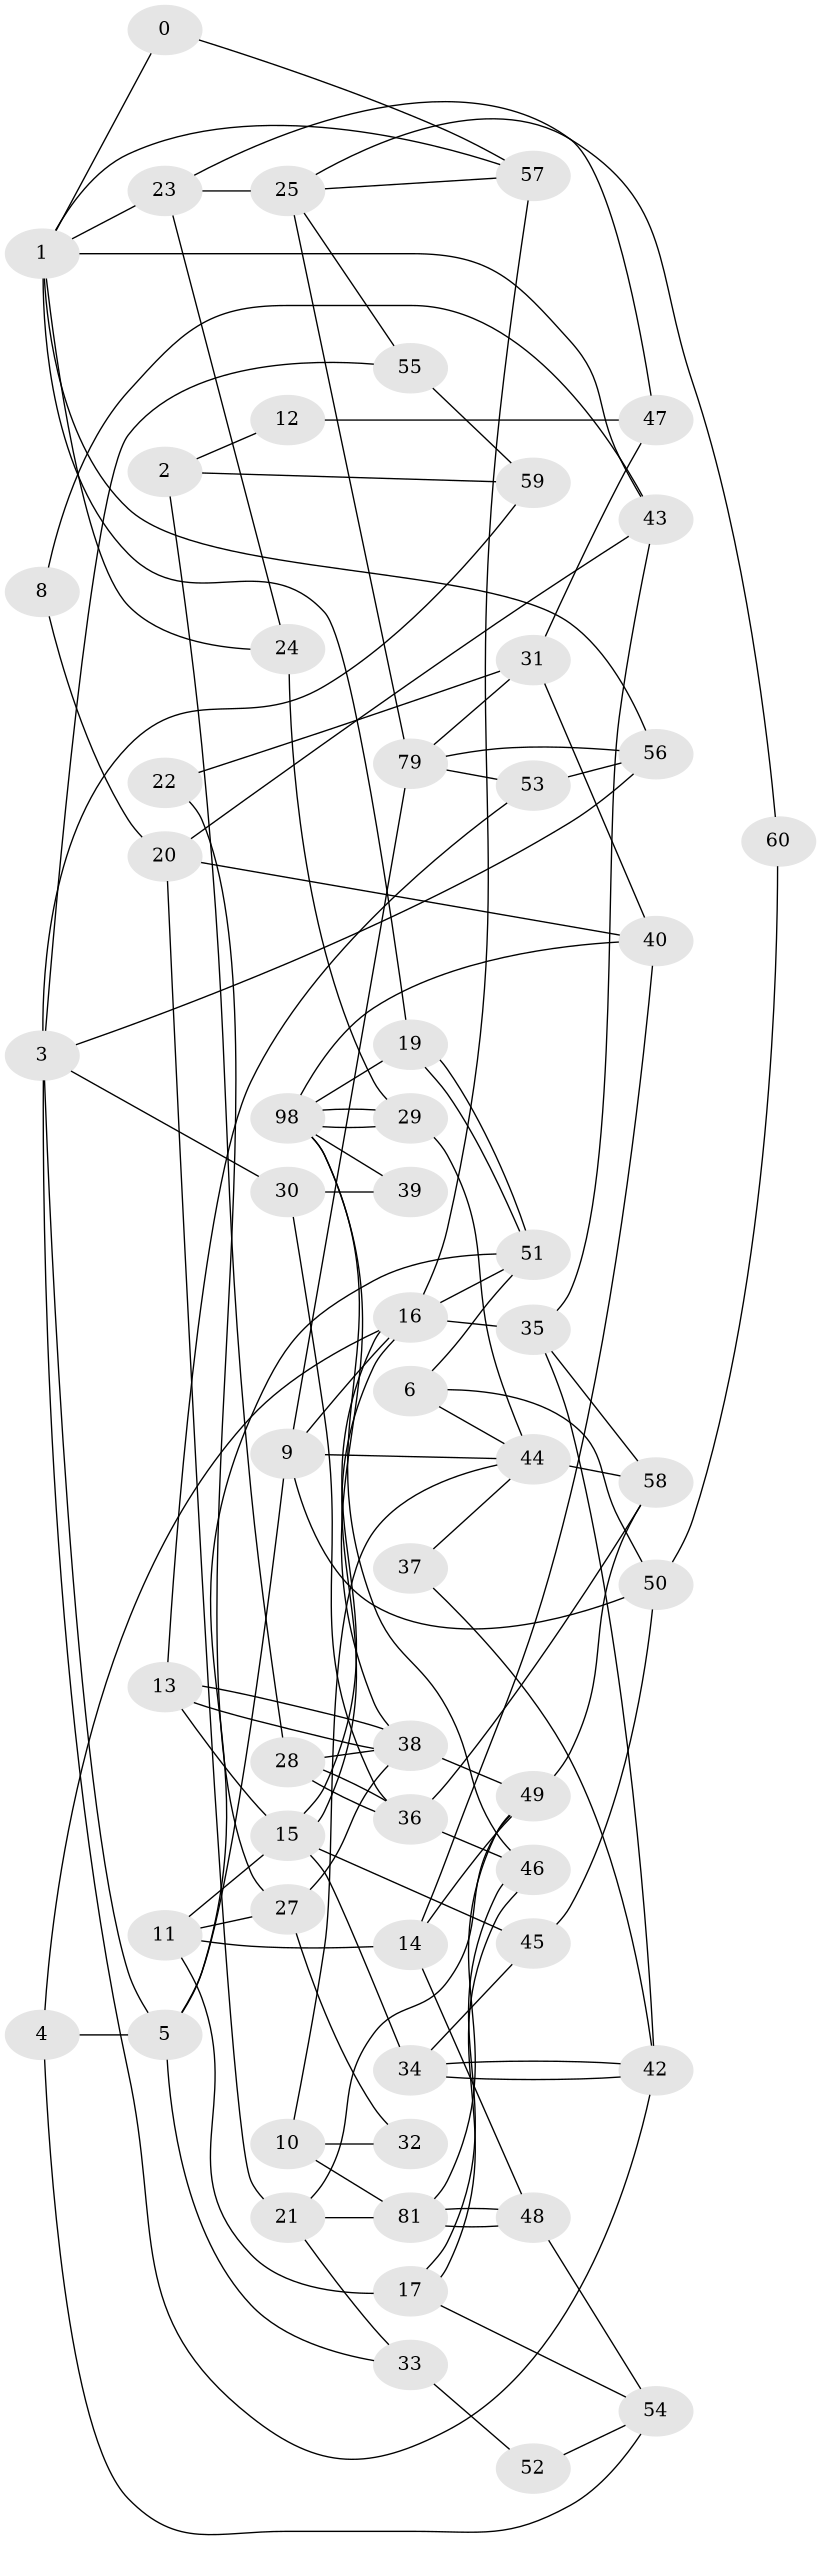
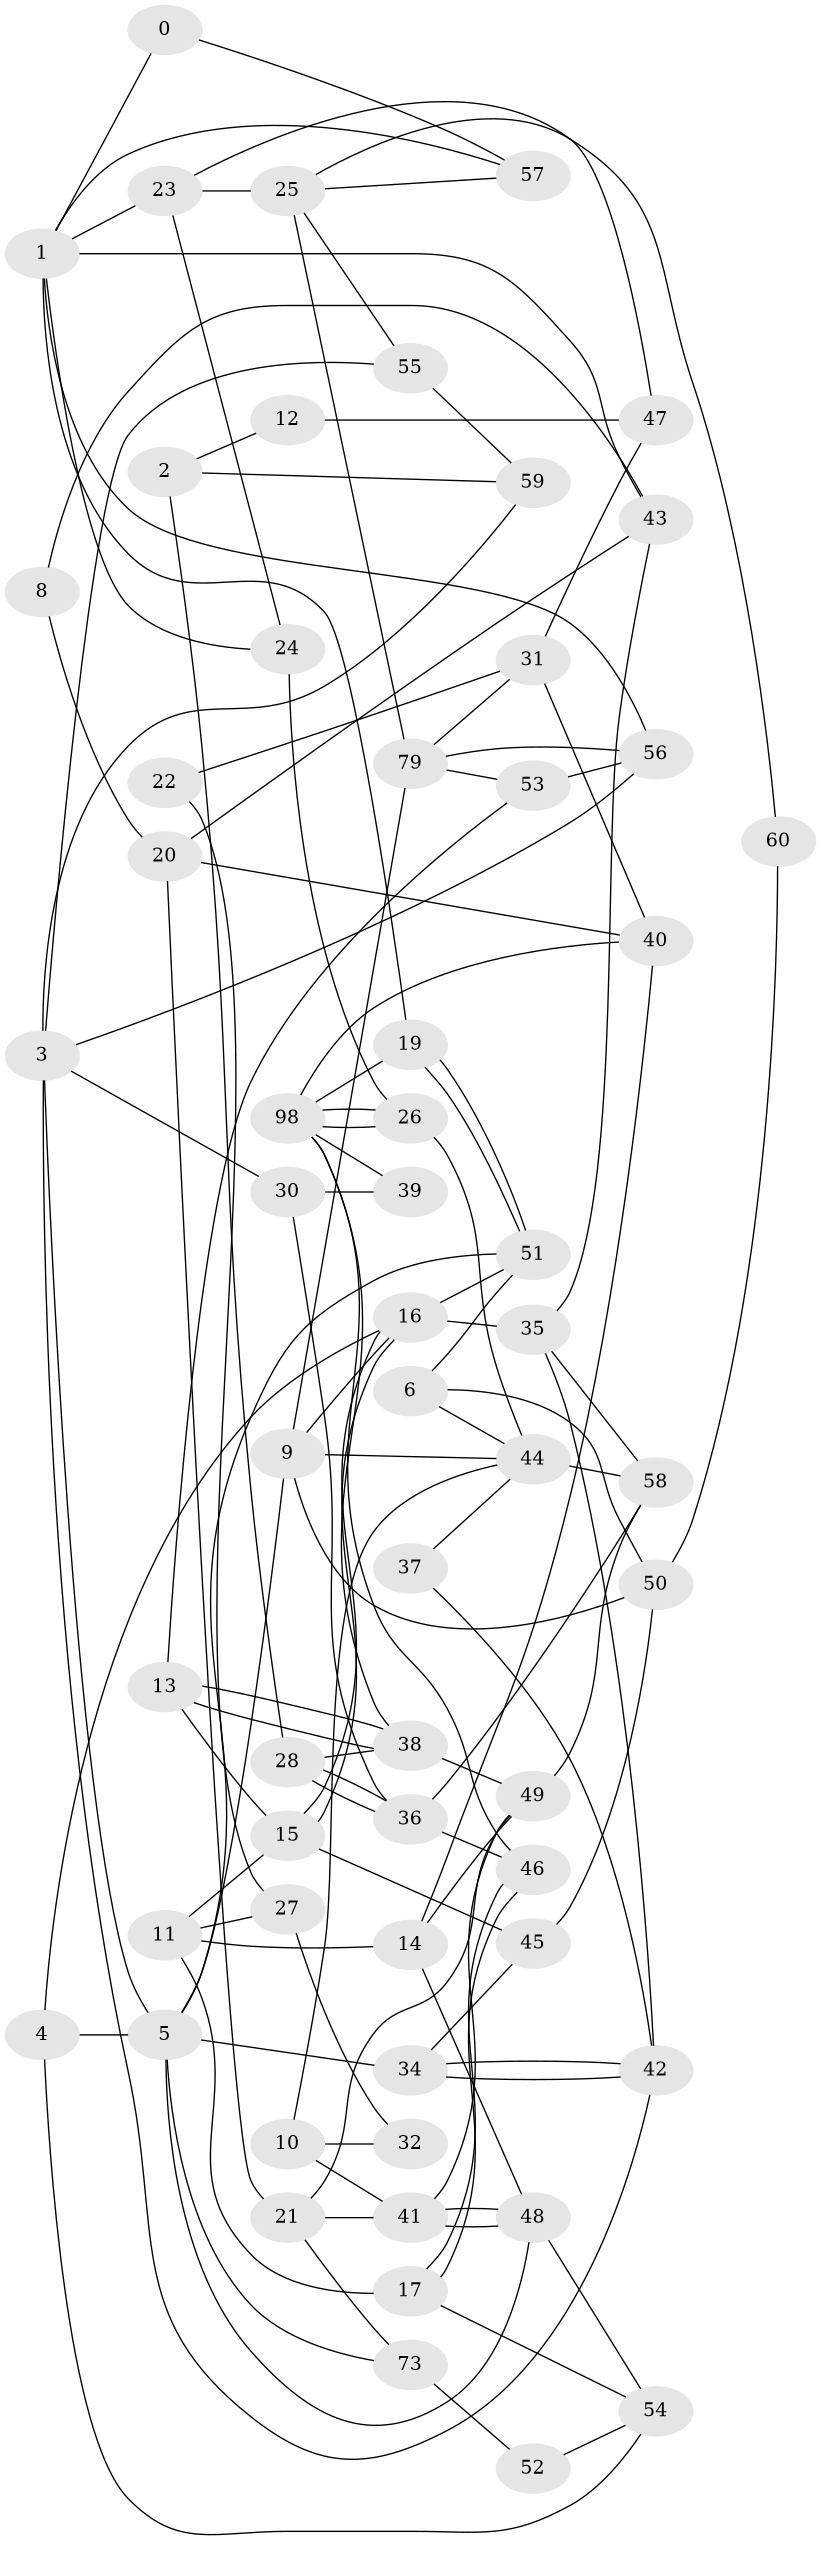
edge "57" -- "16": removed
node "29": label "29" -> "26"
edge "38" -- "27": removed
edge "15" -- "34": now "5" -- "34"
node "81": label "81" -> "41"
node "33": label "33" -> "73"
edge "5" -- "48": added
